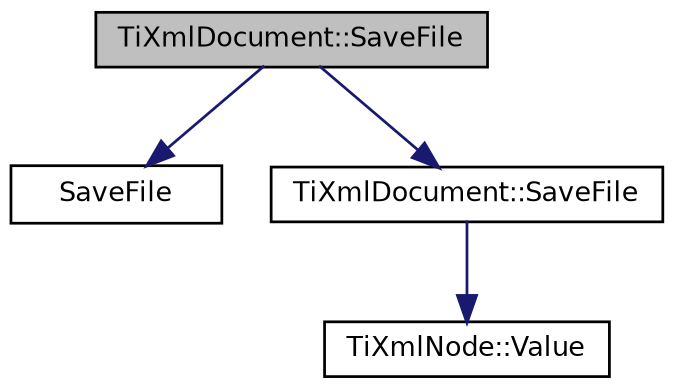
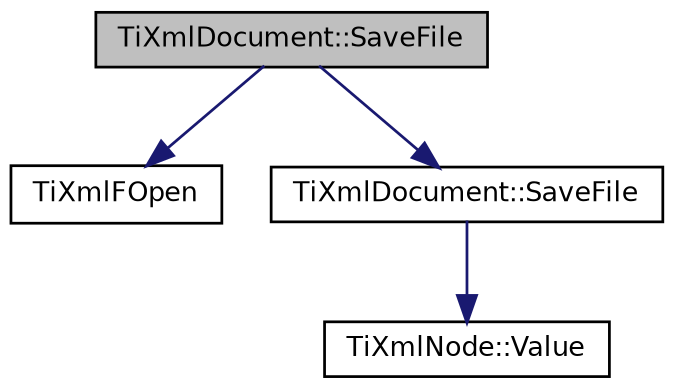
node "SaveFile": label "SaveFile" -> "TiXmlFOpen"
